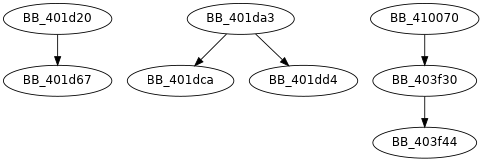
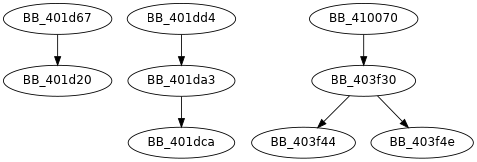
edge "BB_401d20" -> "BB_401d67": reversed
edge "BB_401da3" -> "BB_401dd4": reversed
node "BB_403f4e": added
